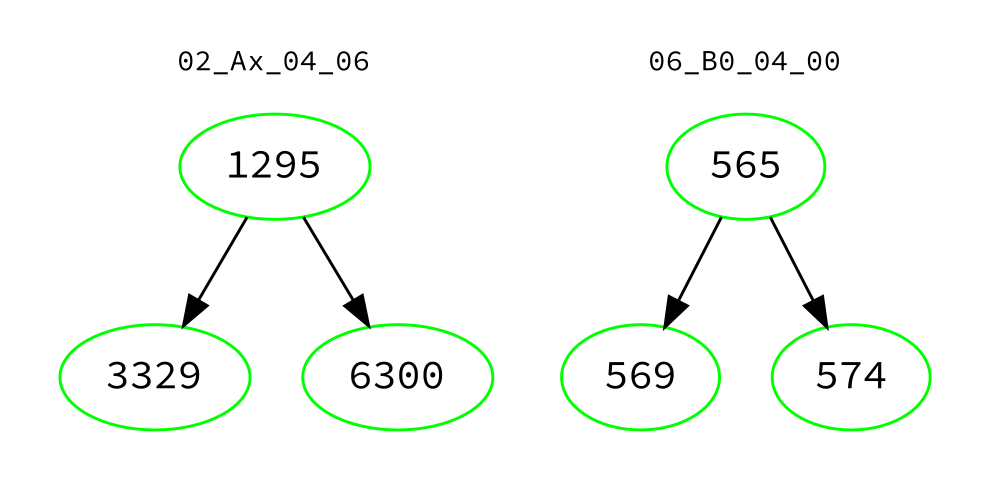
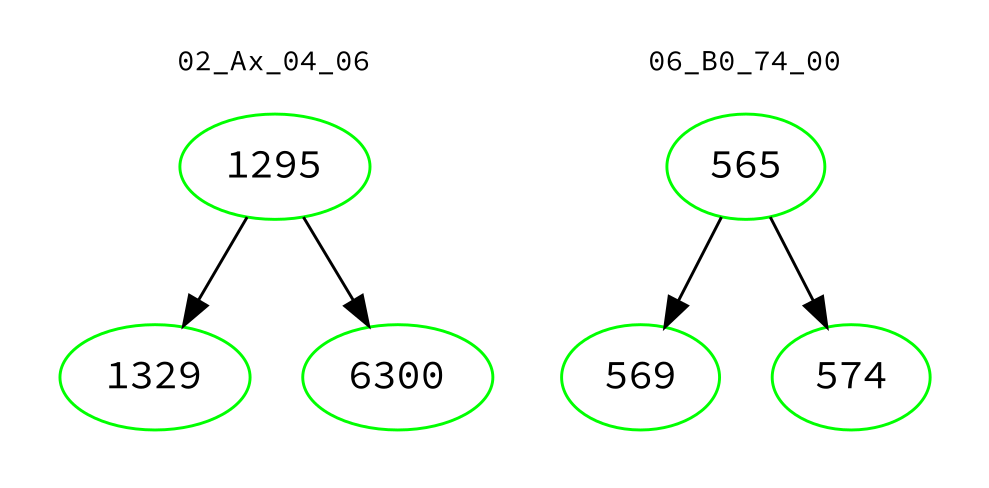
cluster "06_B0_04_00": label "06_B0_04_00" -> "06_B0_74_00"
node "3329": label "3329" -> "1329"
